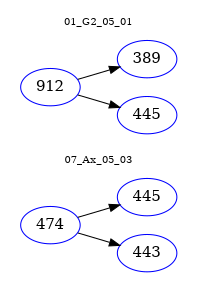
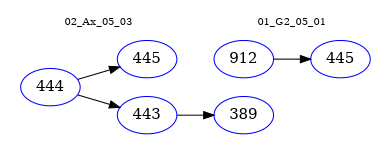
edge "912" -> "389": now "443" -> "389"
cluster "07_Ax_05_03": label "07_Ax_05_03" -> "02_Ax_05_03"
node "474": label "474" -> "444"
